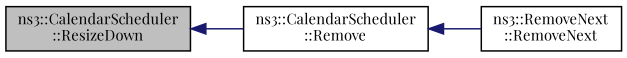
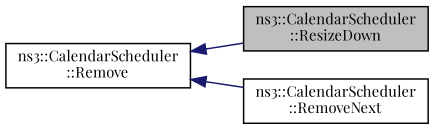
edge "ns3::CalendarScheduler ::Remove" -> "ns3::CalendarScheduler ::ResizeDown": reversed
node "ns3::RemoveNext ::RemoveNext": label "ns3::RemoveNext ::RemoveNext" -> "ns3::CalendarScheduler ::RemoveNext"
